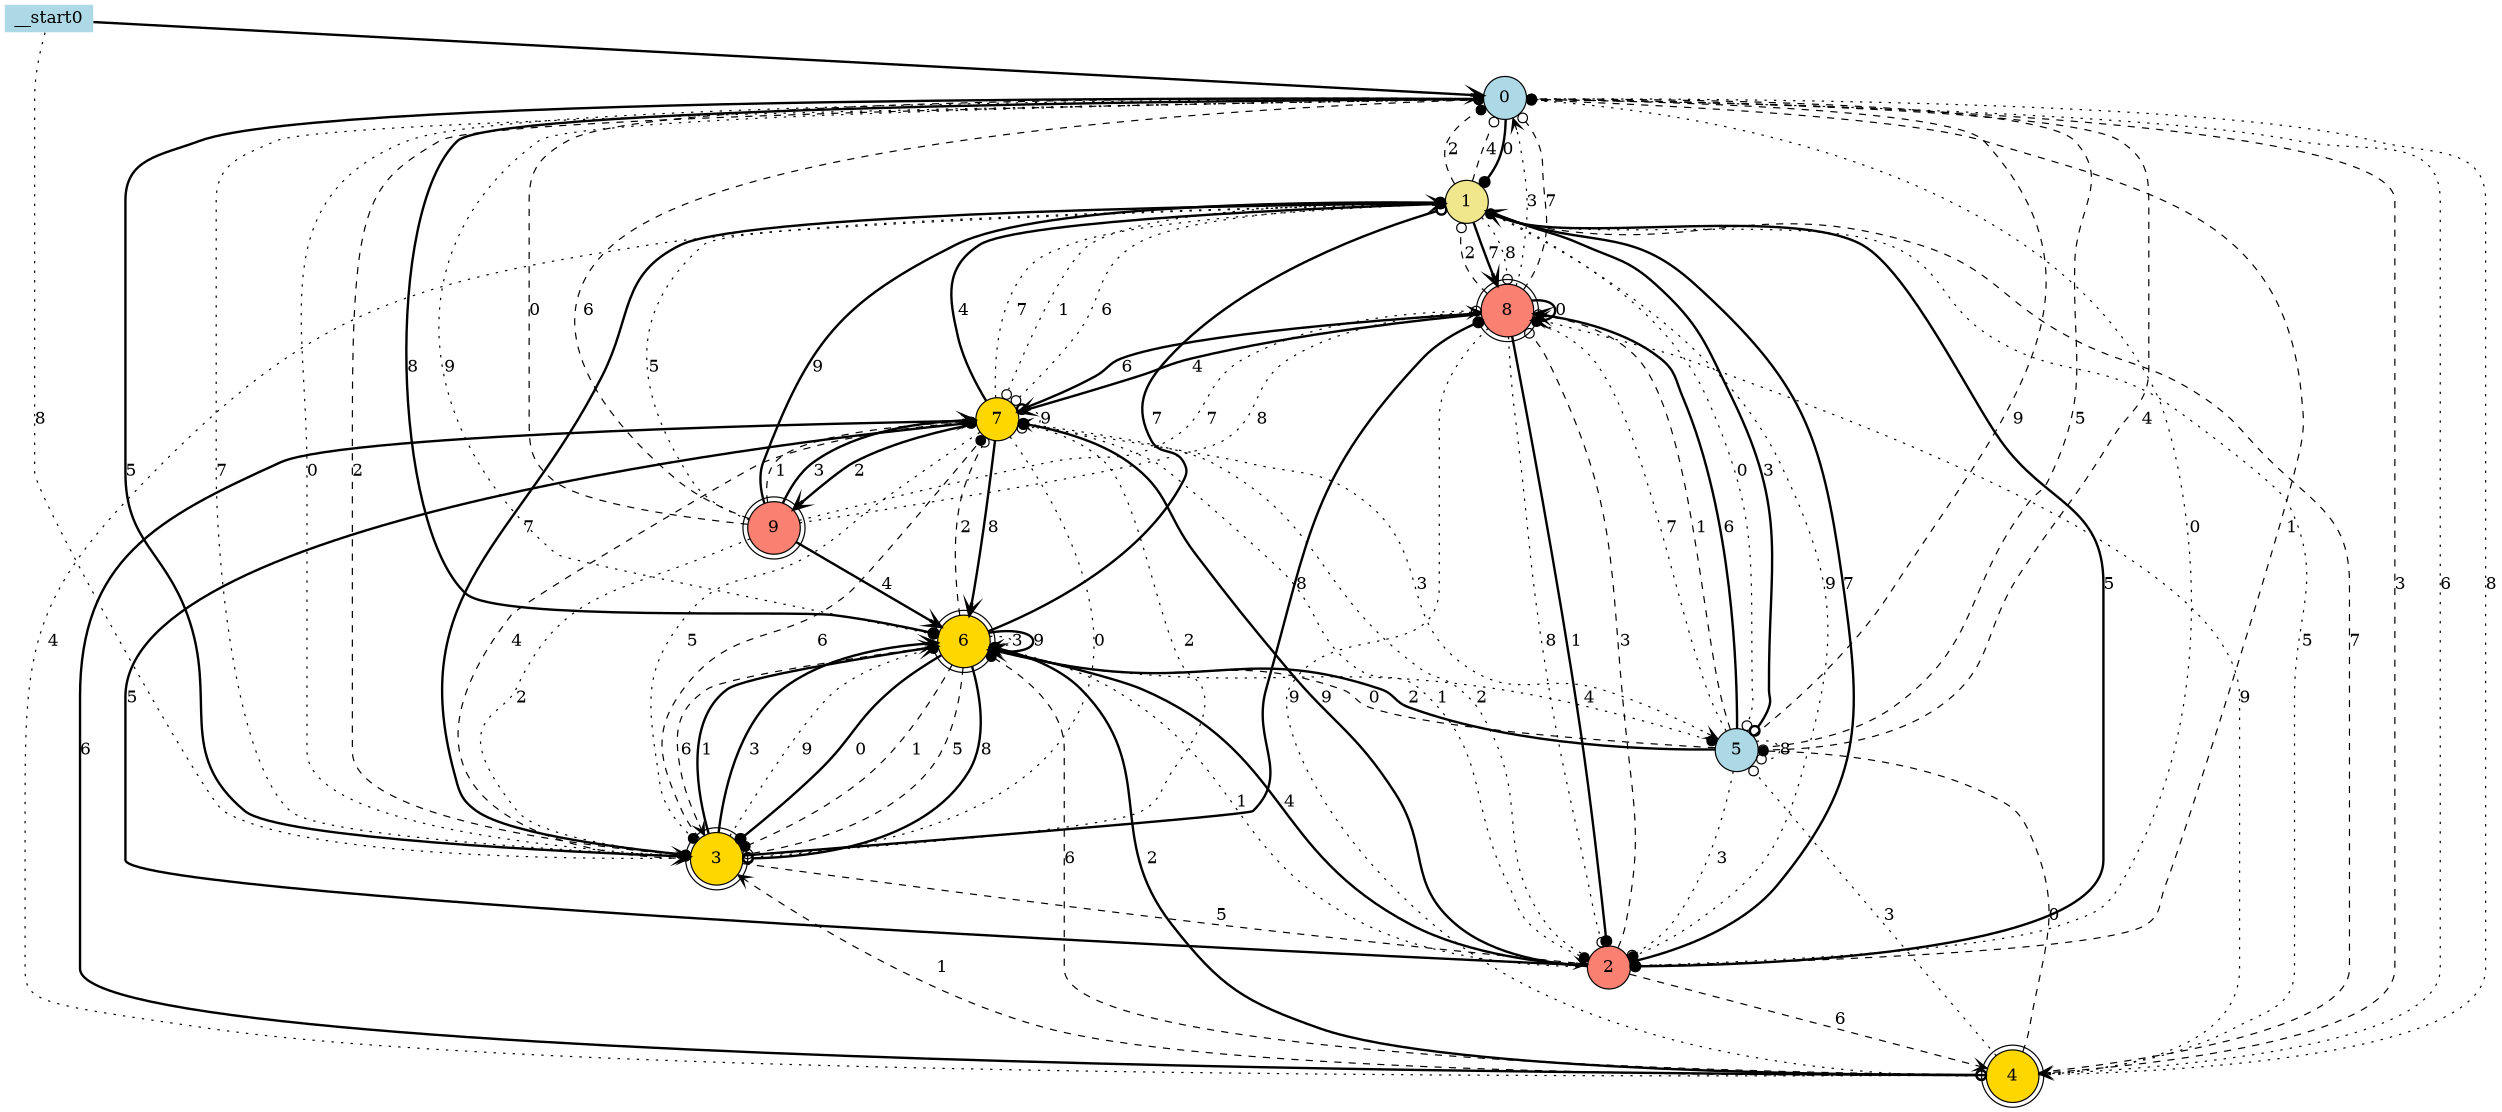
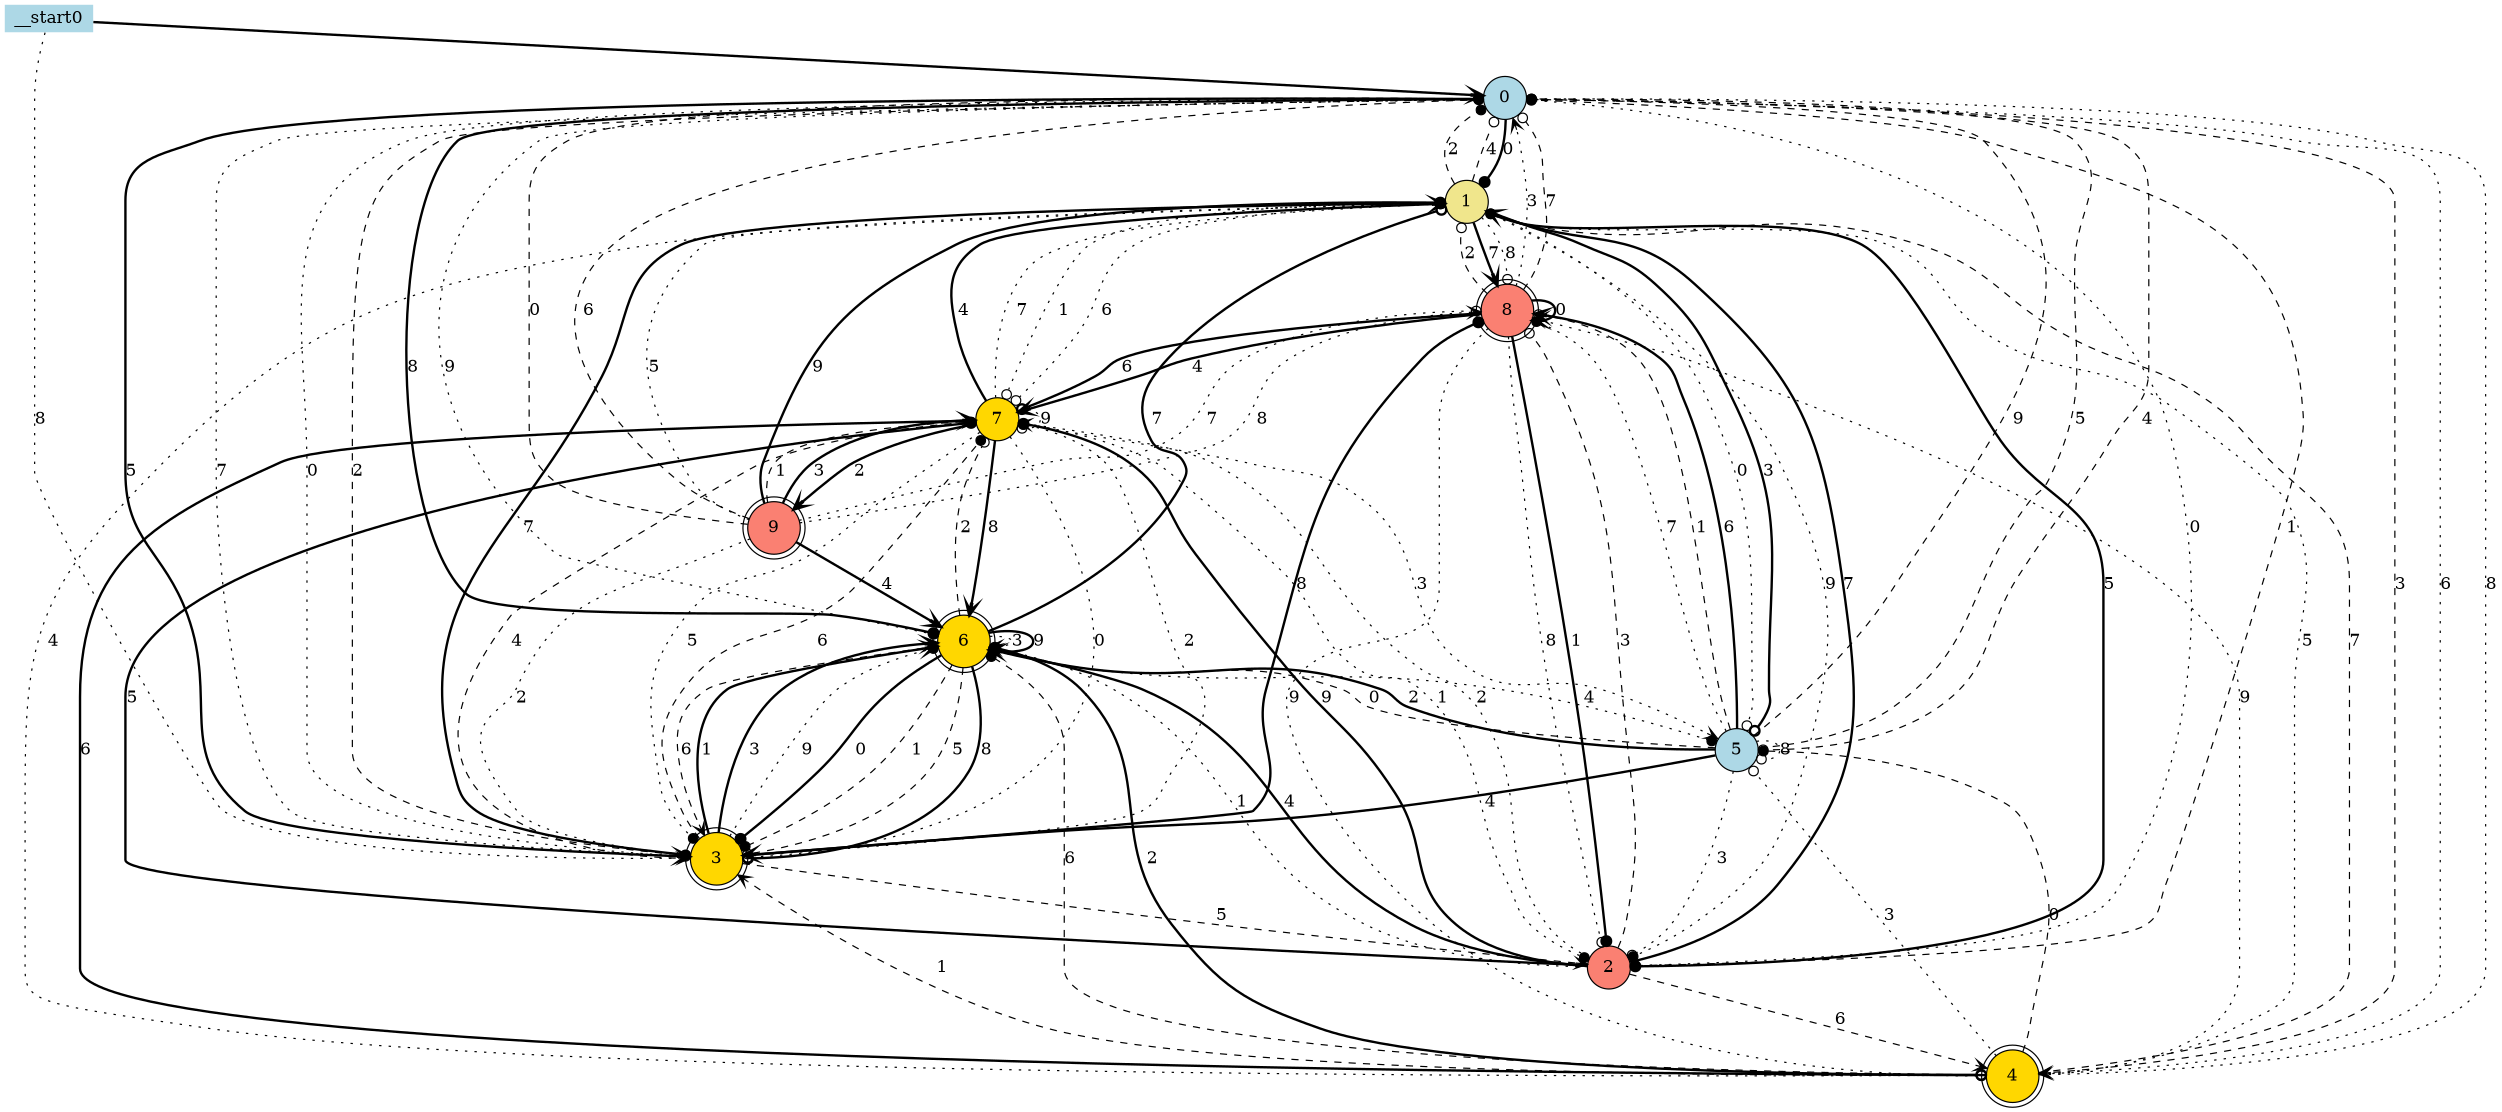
edge "5" -> "3": added, label "4"
